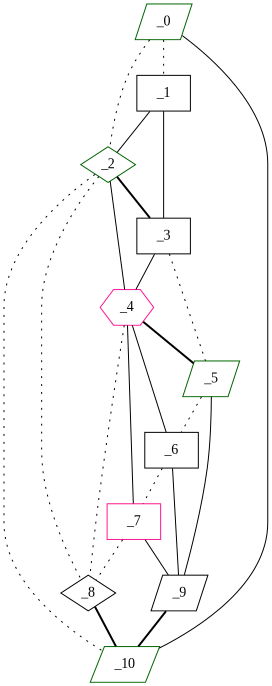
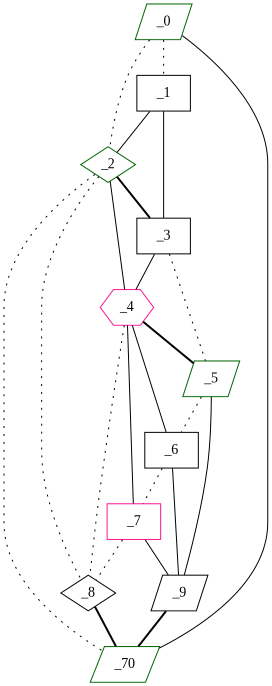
node "_10": label "_10" -> "_70"
